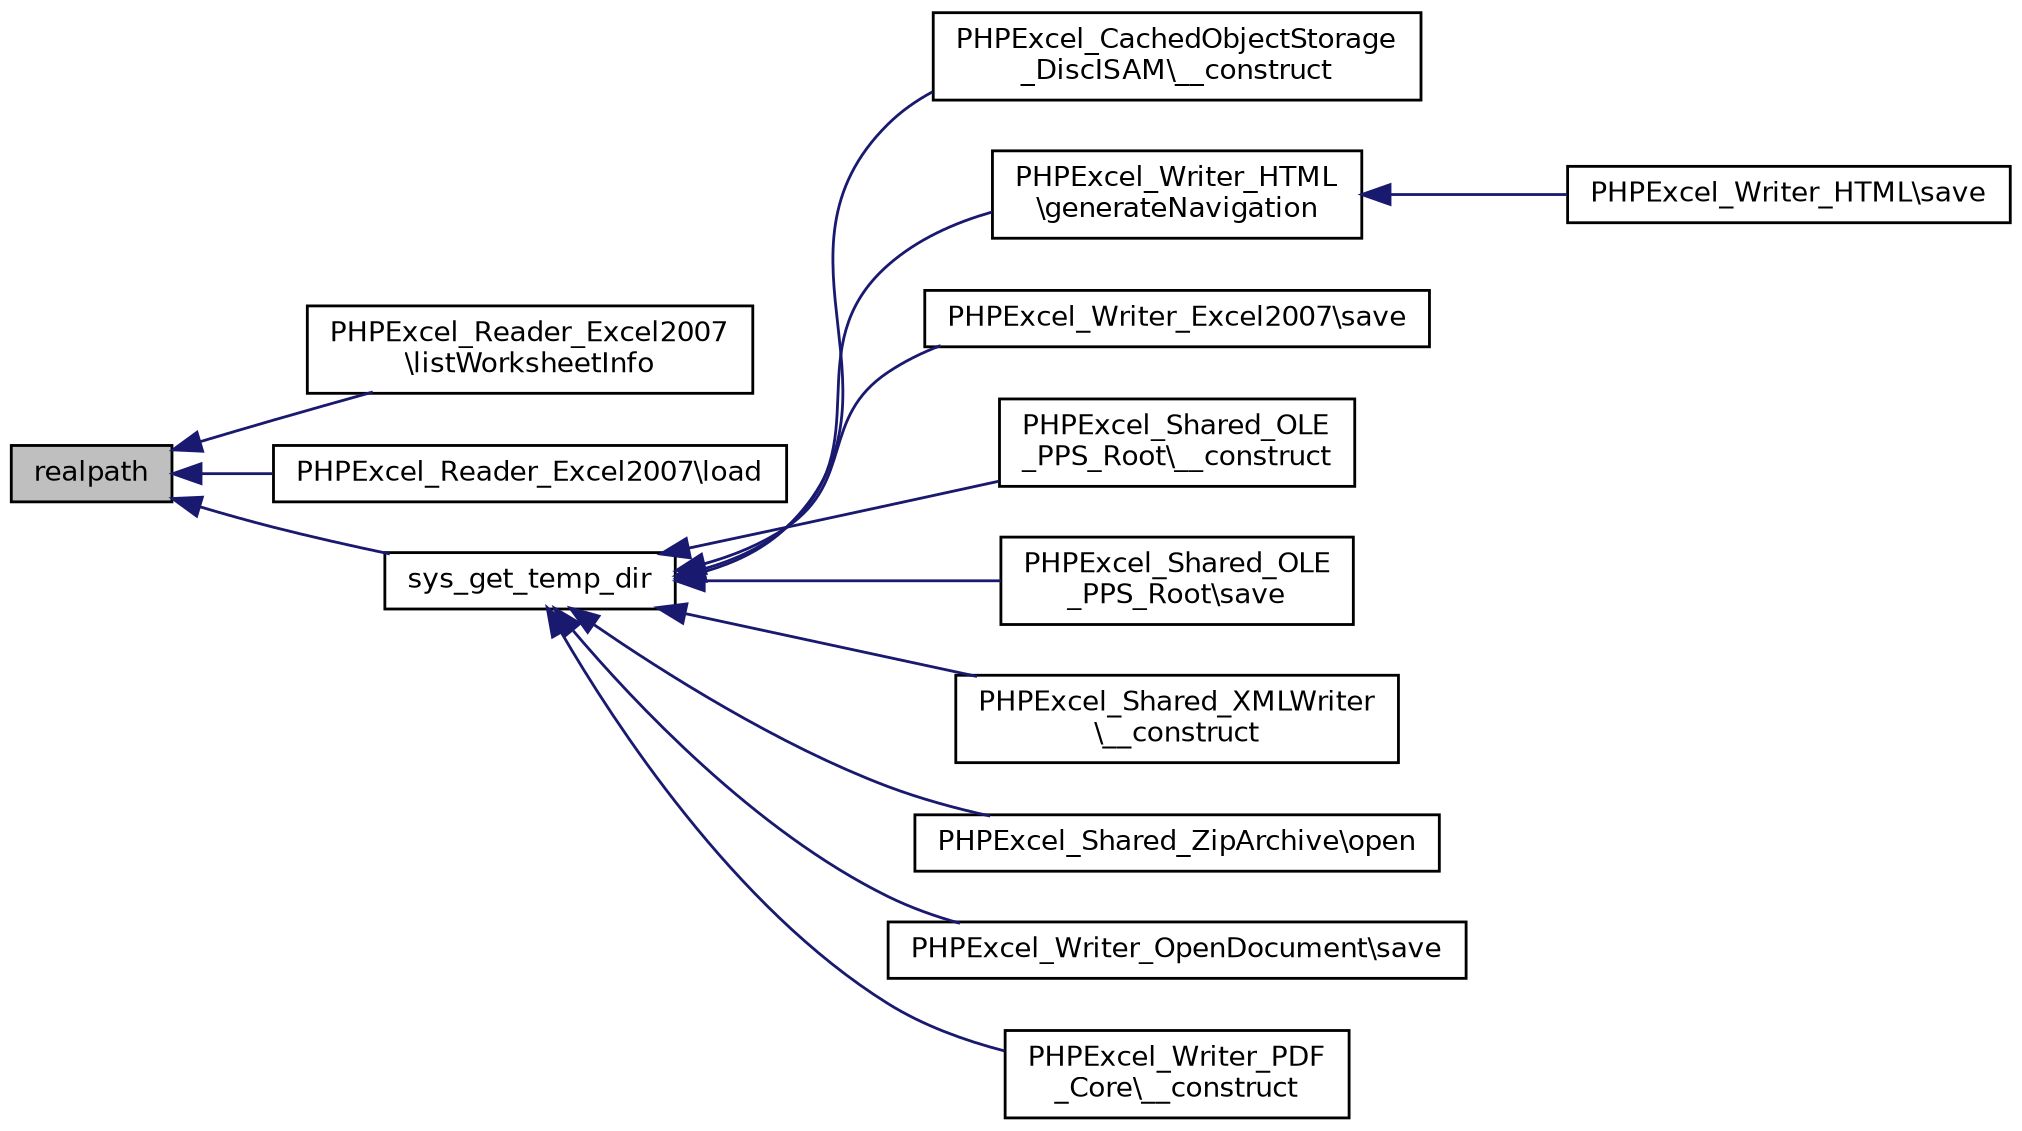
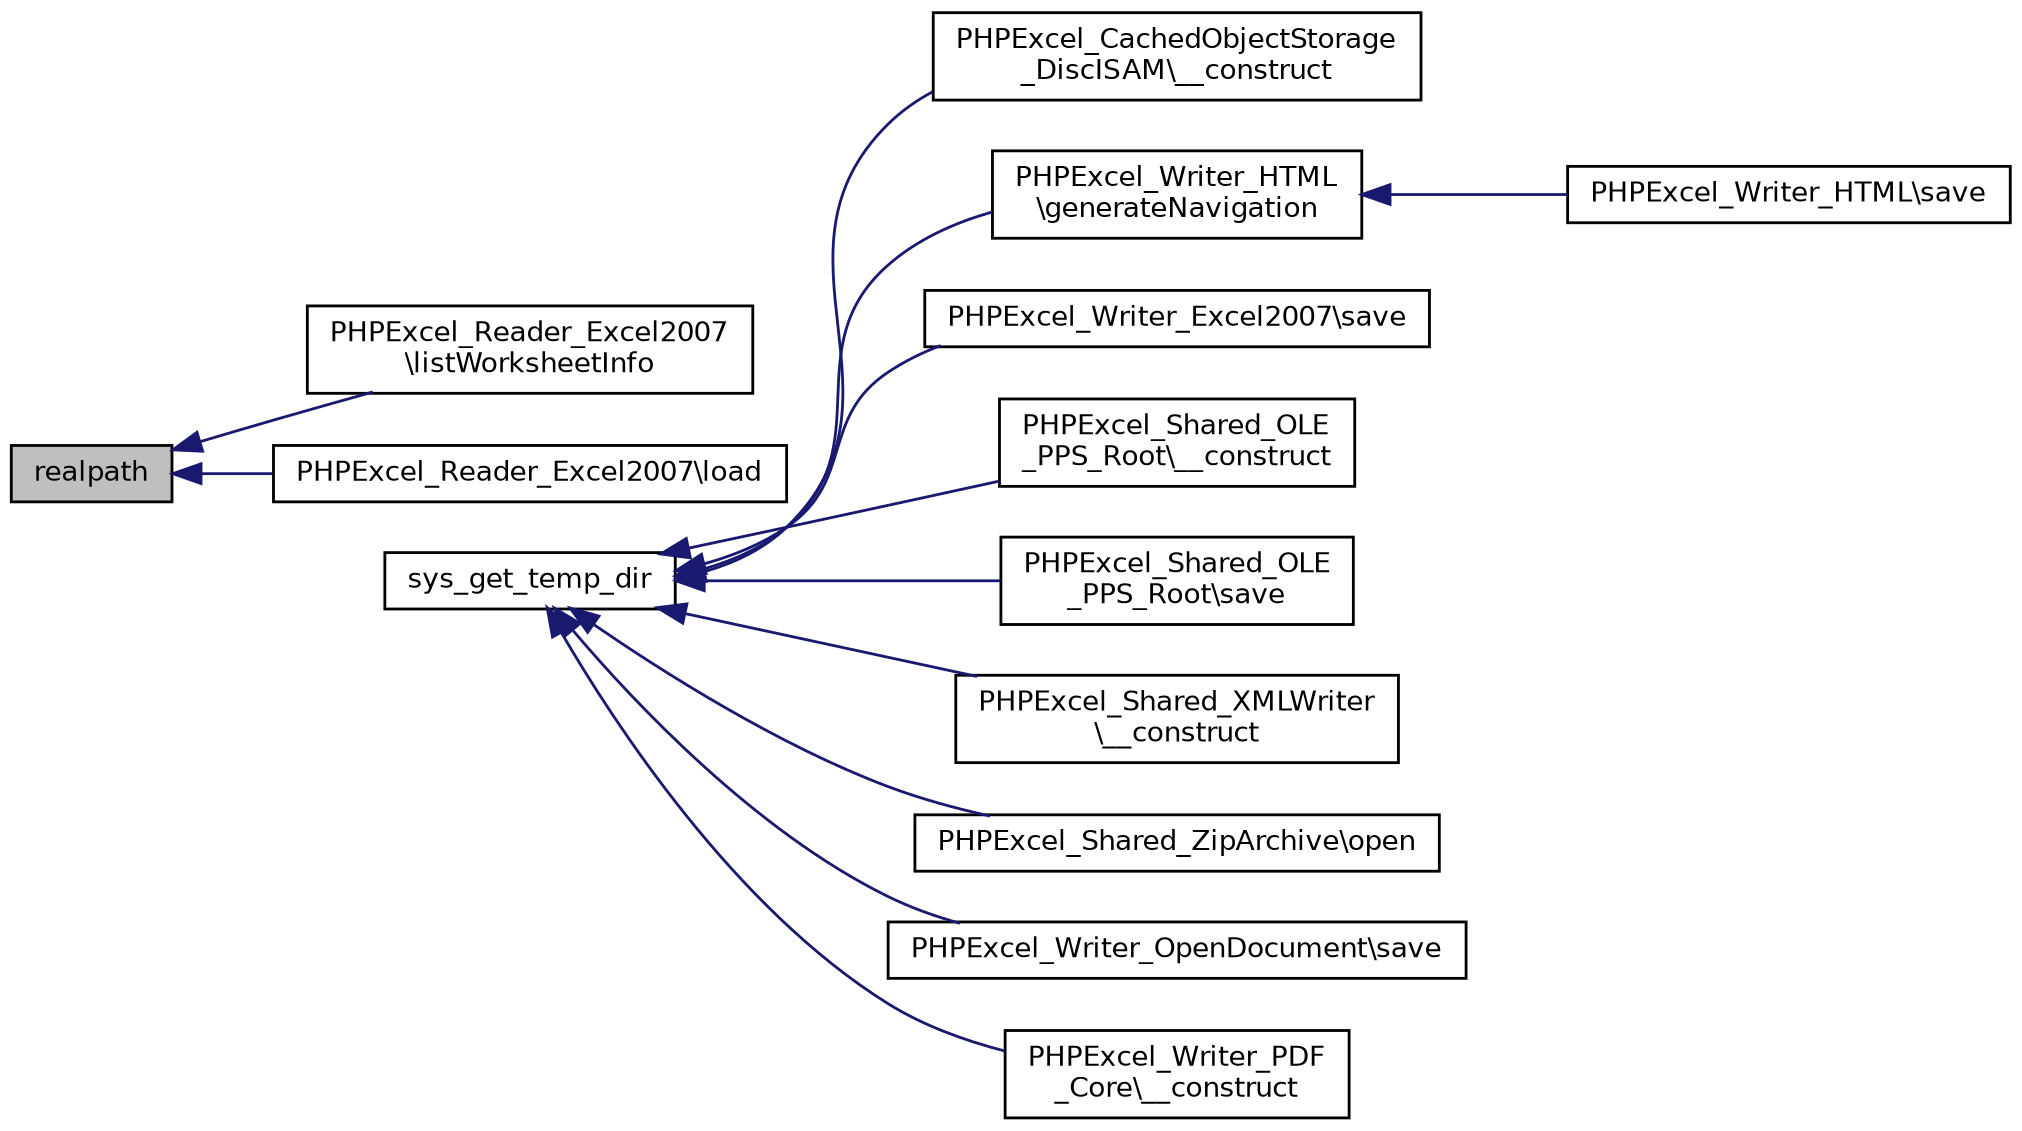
edge "sys_get_temp_dir" -> "realpath": removed
